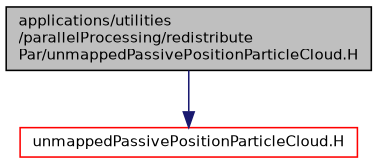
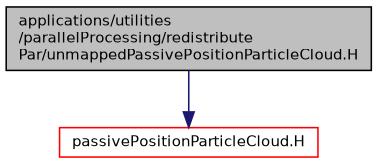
node "unmappedPassivePositionParticleCloud.H": label "unmappedPassivePositionParticleCloud.H" -> "passivePositionParticleCloud.H"
